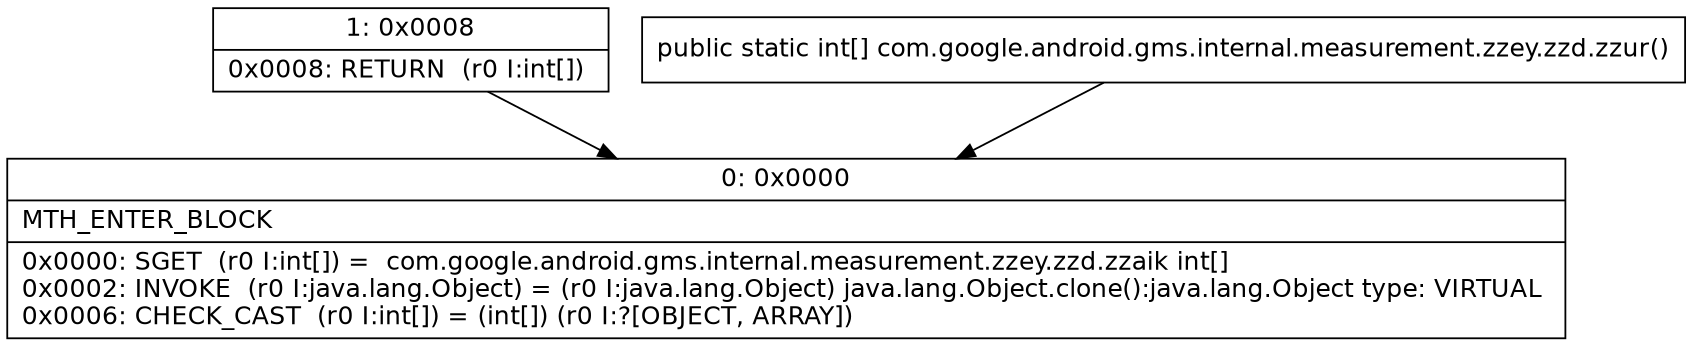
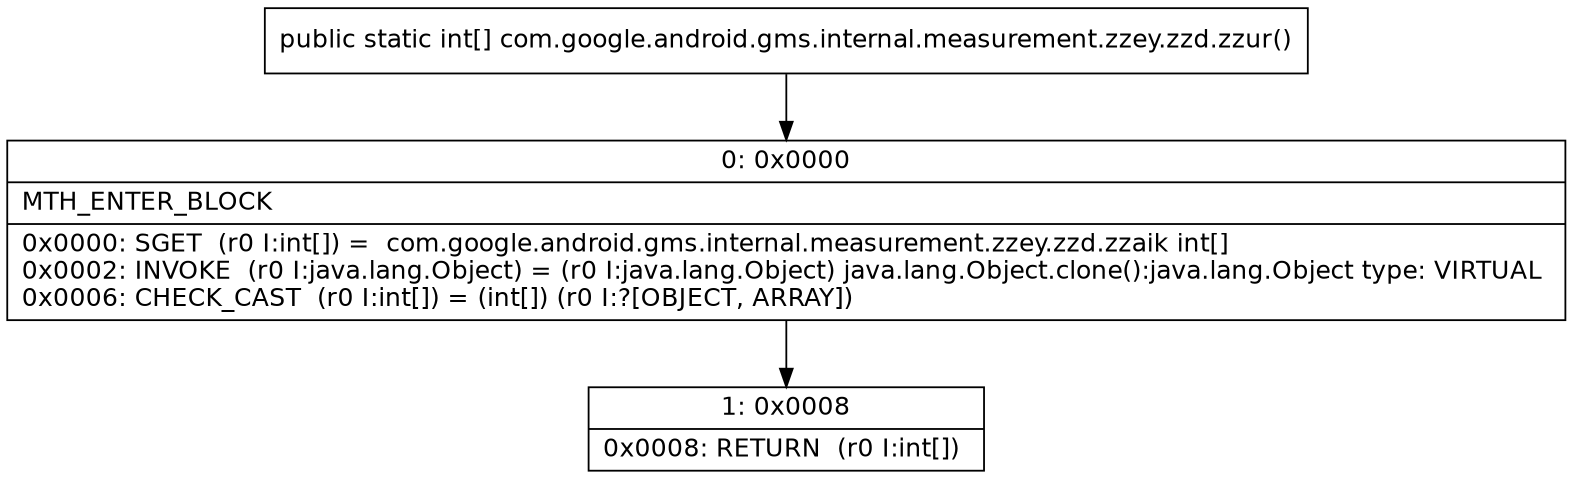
edge "1: 0x0008" -> "0: 0x0000": reversed
